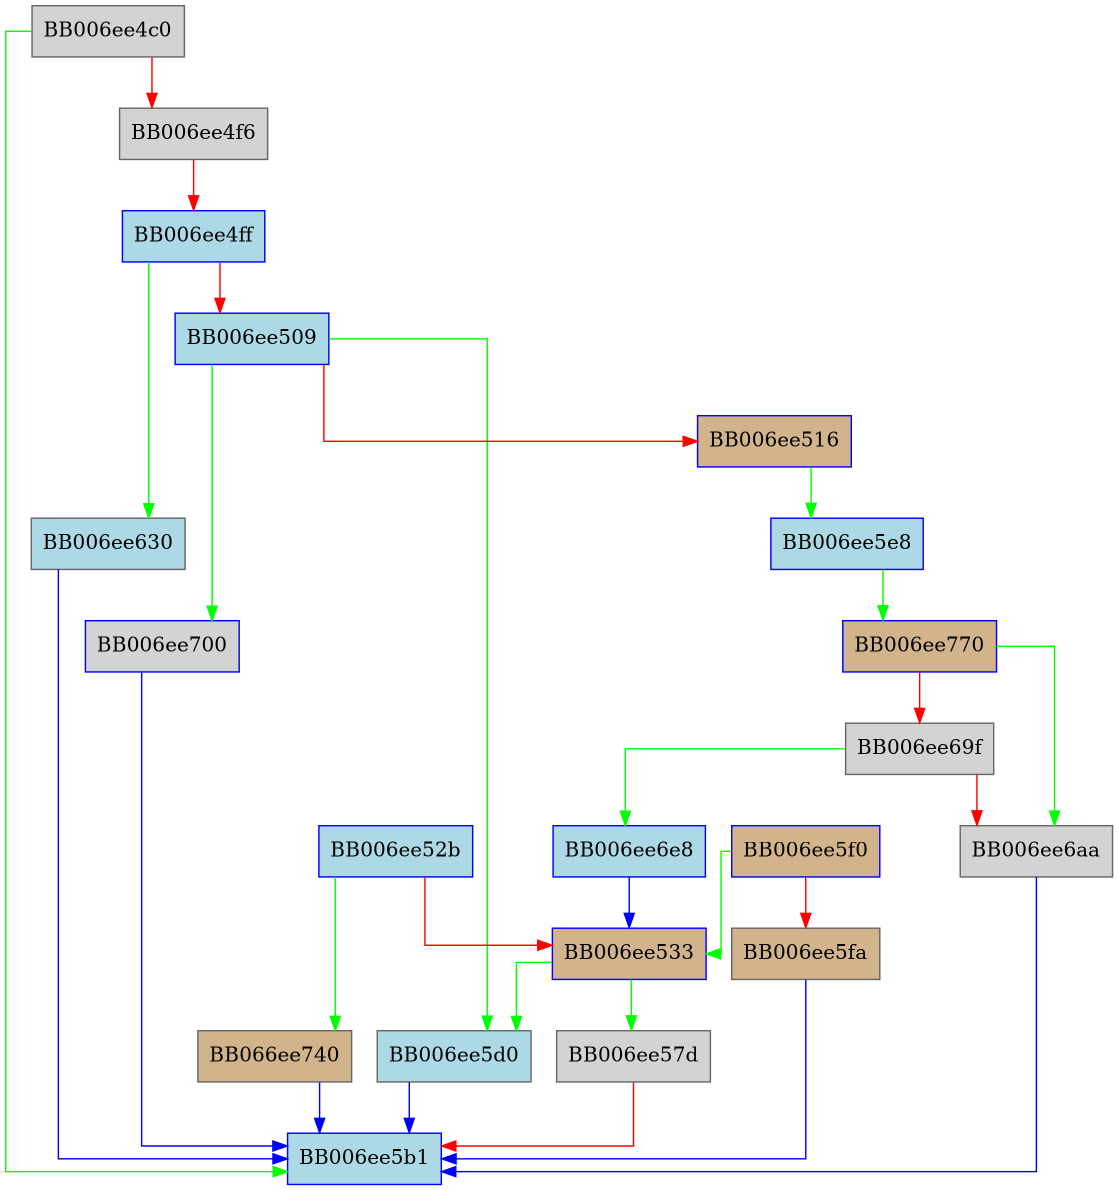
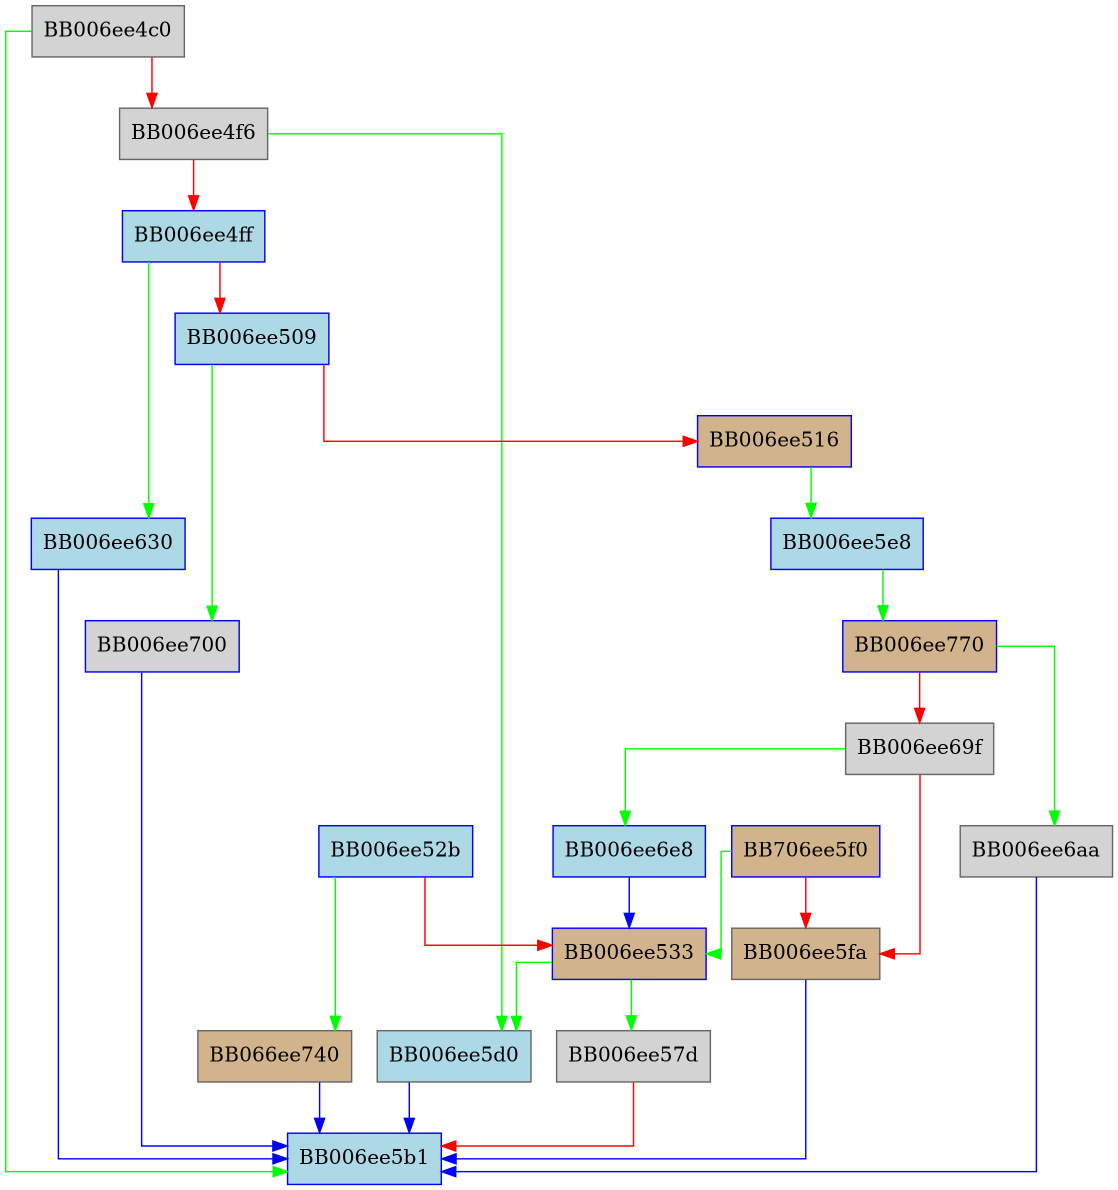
node "BB006ee630": color gray40 -> blue
edge "BB006ee509" -> "BB006ee5d0": now "BB006ee4f6" -> "BB006ee5d0"
edge "BB006ee69f" -> "BB006ee6aa": now "BB006ee69f" -> "BB006ee5fa"
node "BB006ee5f0": label "BB006ee5f0" -> "BB706ee5f0"
